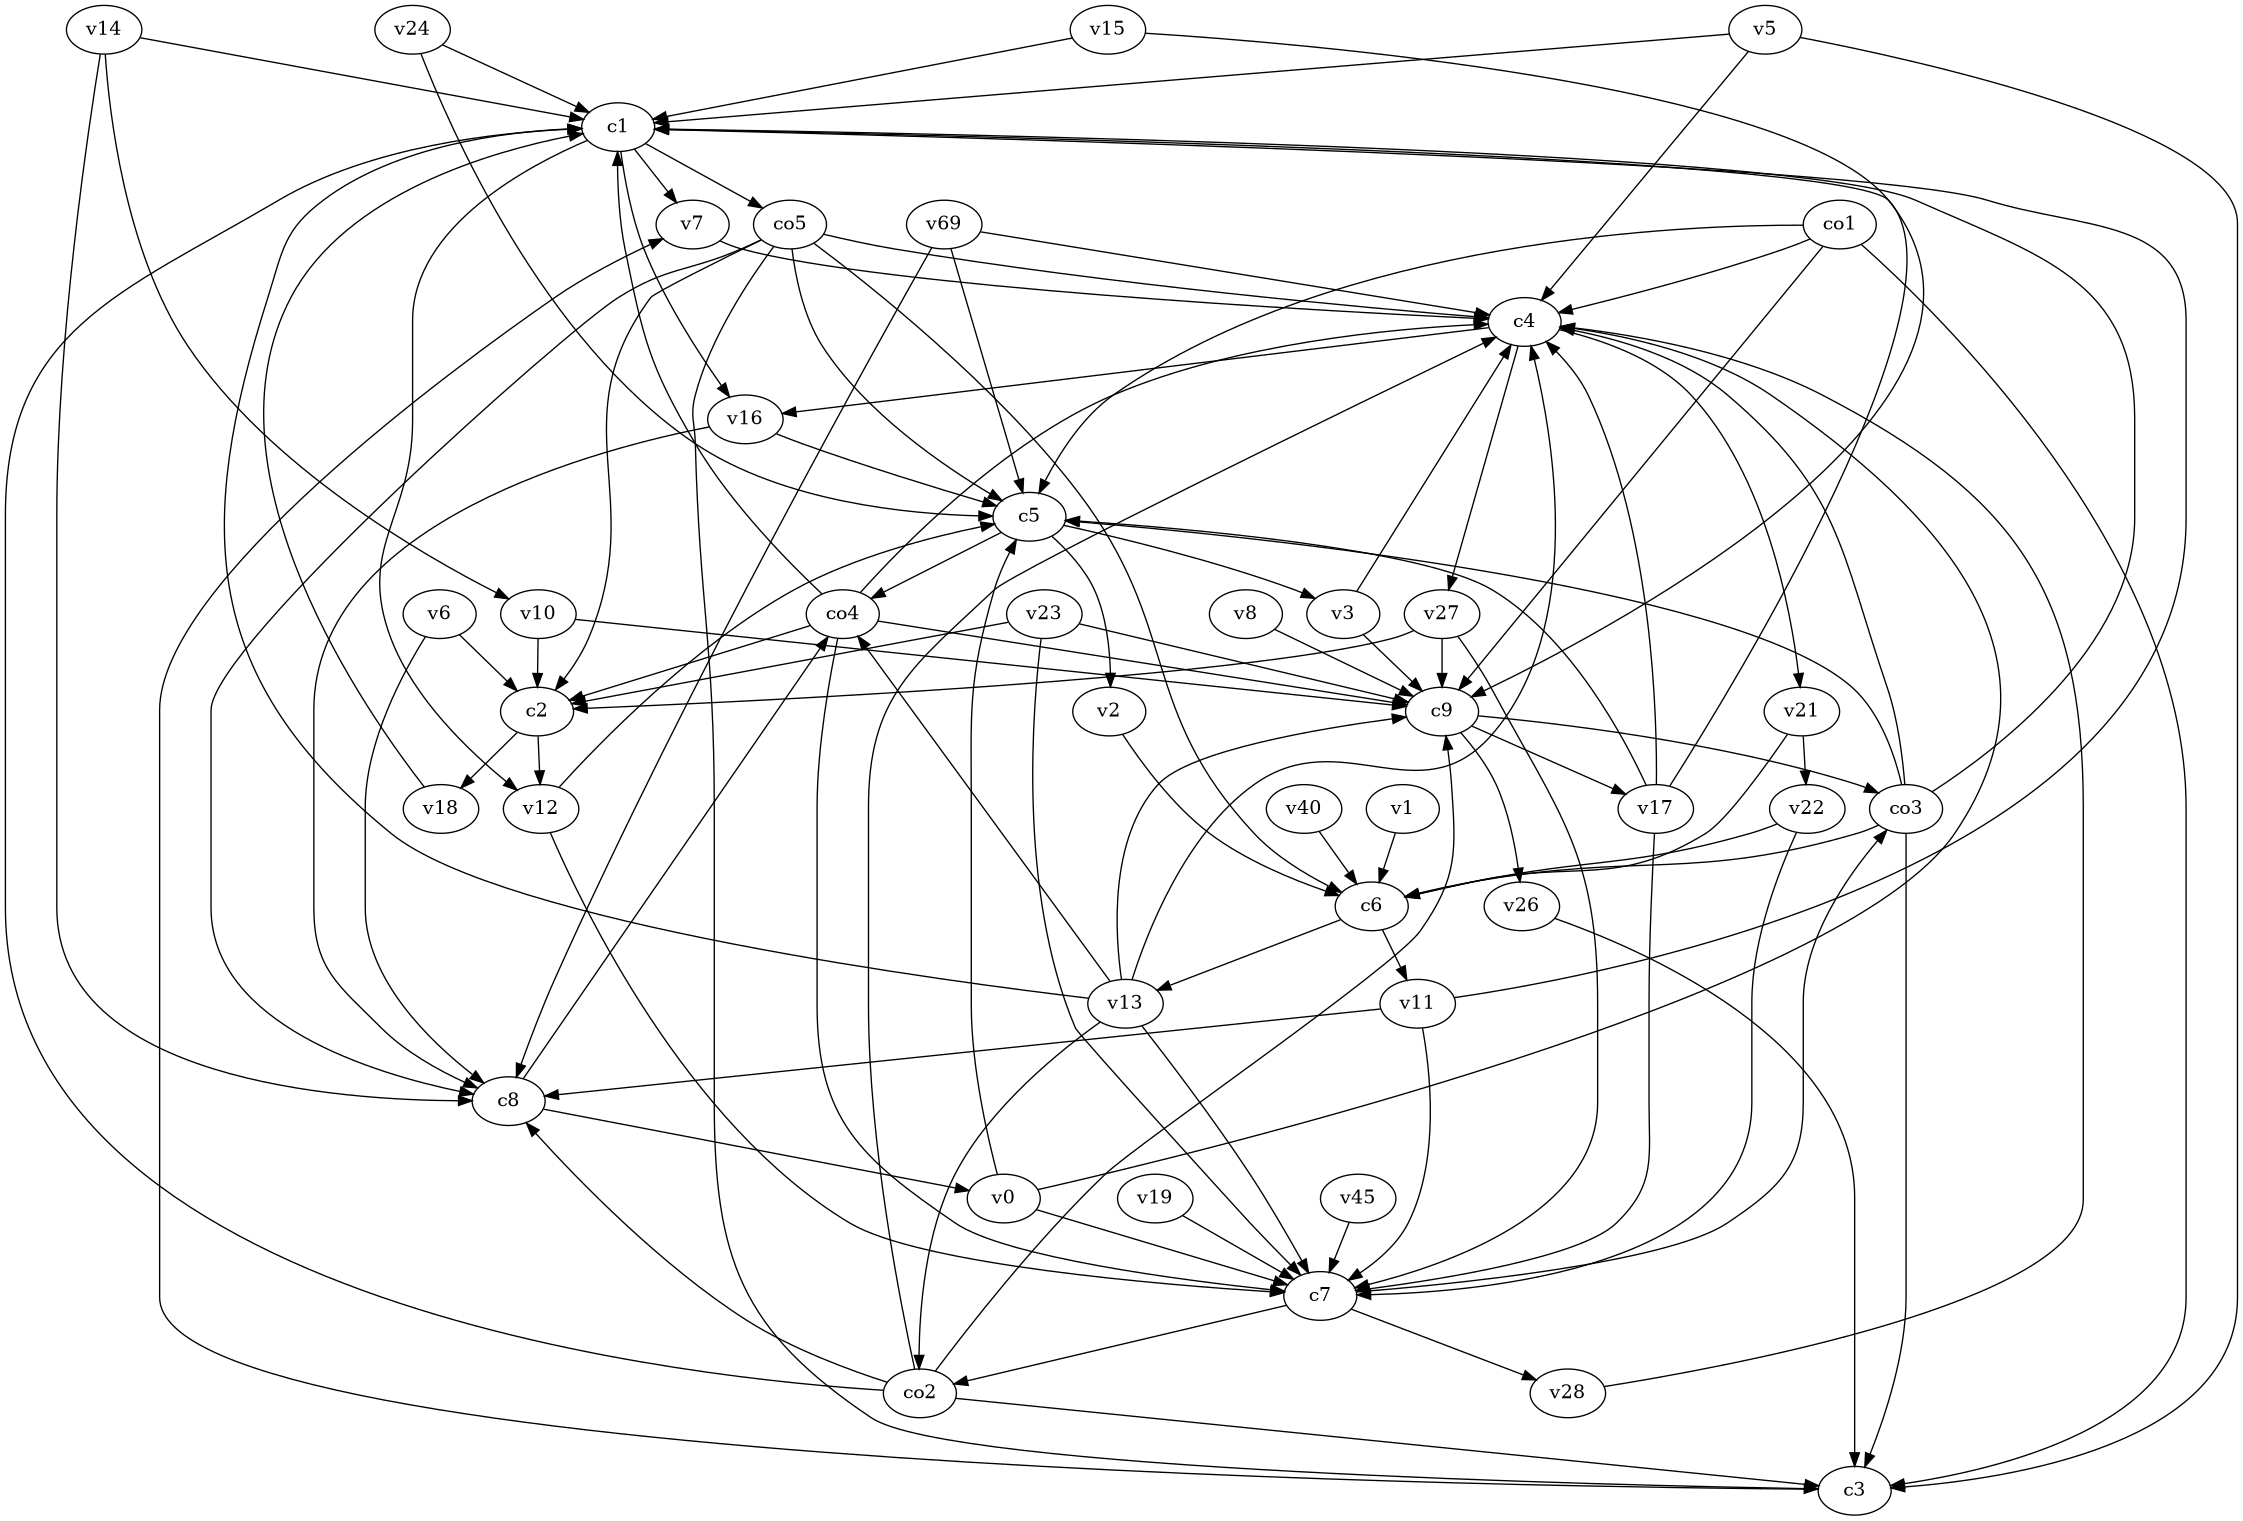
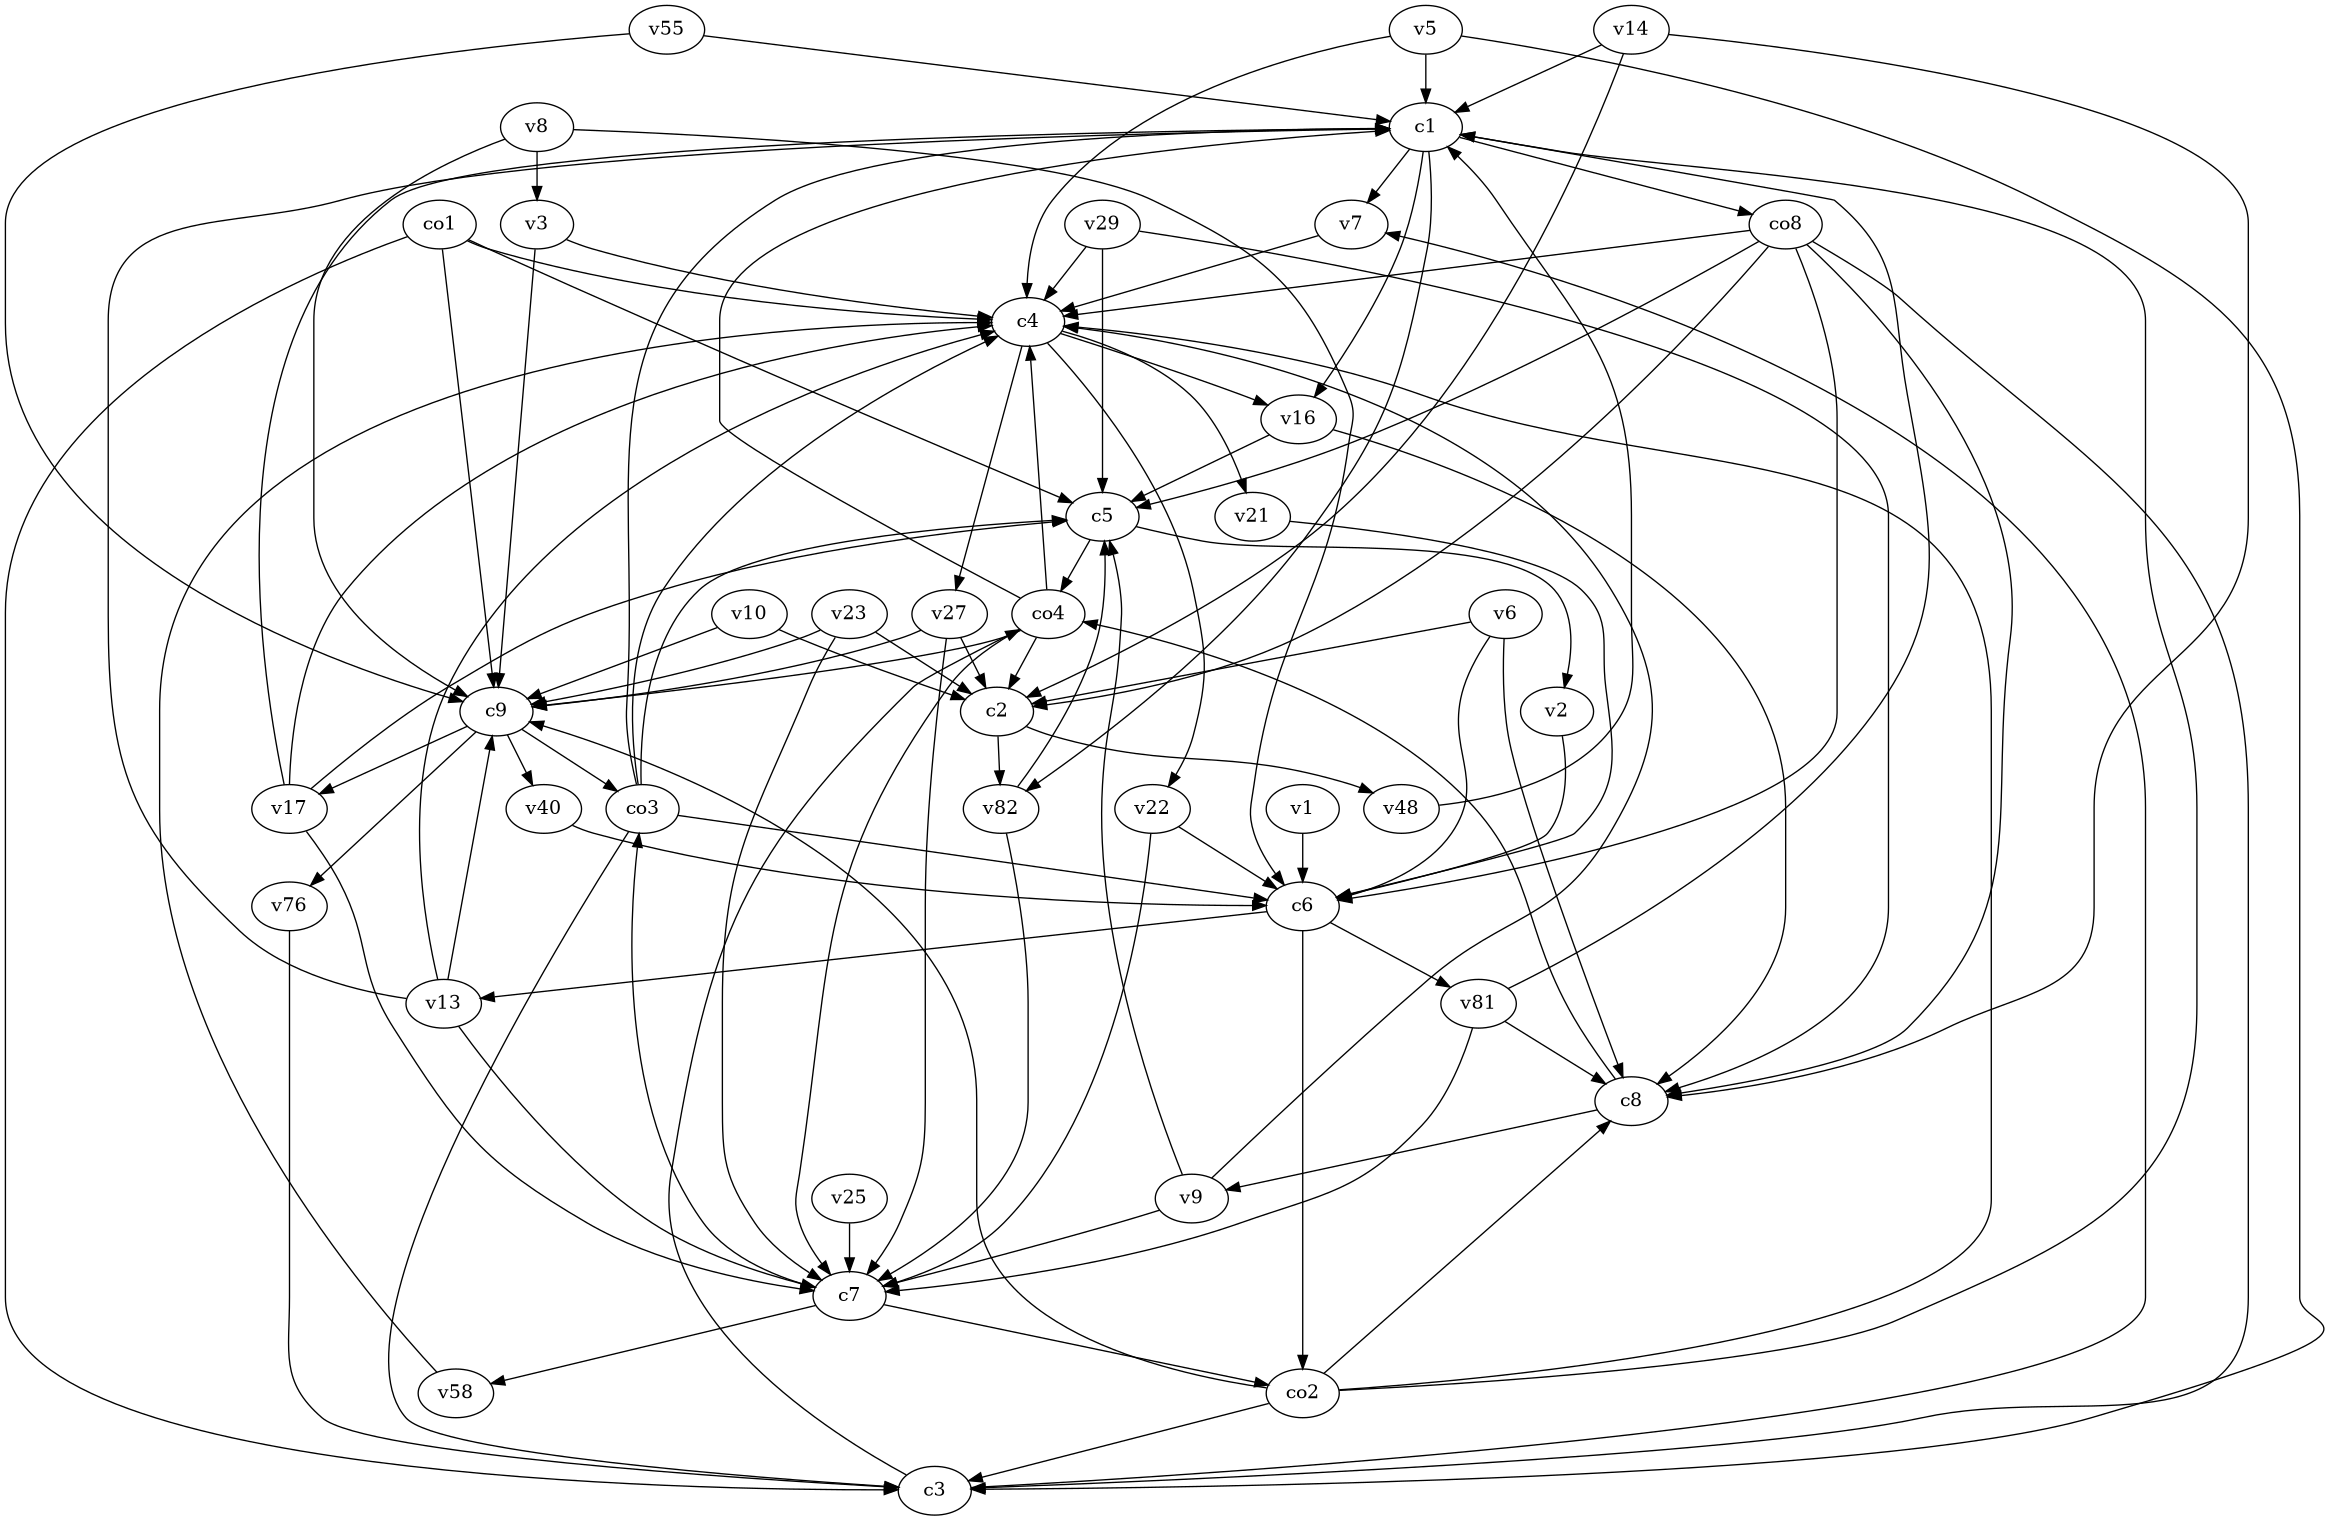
node "v24": removed
node "v15": label "v15" -> "v55"
node "co5": label "co5" -> "co8"
node "v69": label "v69" -> "v29"
edge "v8" -> "c6": added
edge "v14" -> "v10": now "v14" -> "c2"
edge "c5" -> "v3": now "v8" -> "v3"
edge "c9" -> "v40": added
edge "v21" -> "v22": now "c4" -> "v22"
edge "v6" -> "c6": added
node "v18": label "v18" -> "v48"
node "v12": label "v12" -> "v82"
edge "v13" -> "co4": now "c3" -> "co4"
node "v26": label "v26" -> "v76"
node "v11": label "v11" -> "v81"
edge "v13" -> "co2": now "c6" -> "co2"
node "v0": label "v0" -> "v9"
node "v19": removed
node "v45": label "v45" -> "v25"
node "v28": label "v28" -> "v58"
